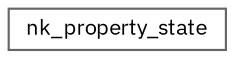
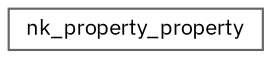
node "nk_property_state": label "nk_property_state" -> "nk_property_property"
